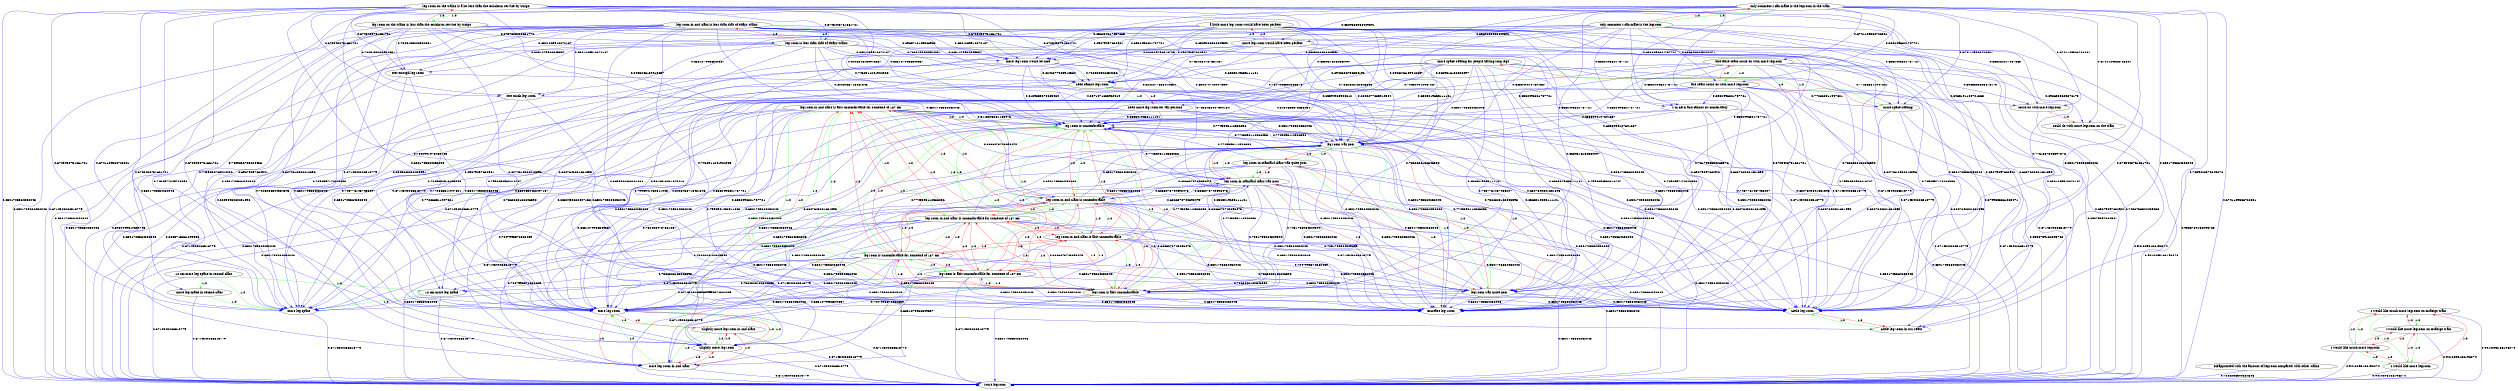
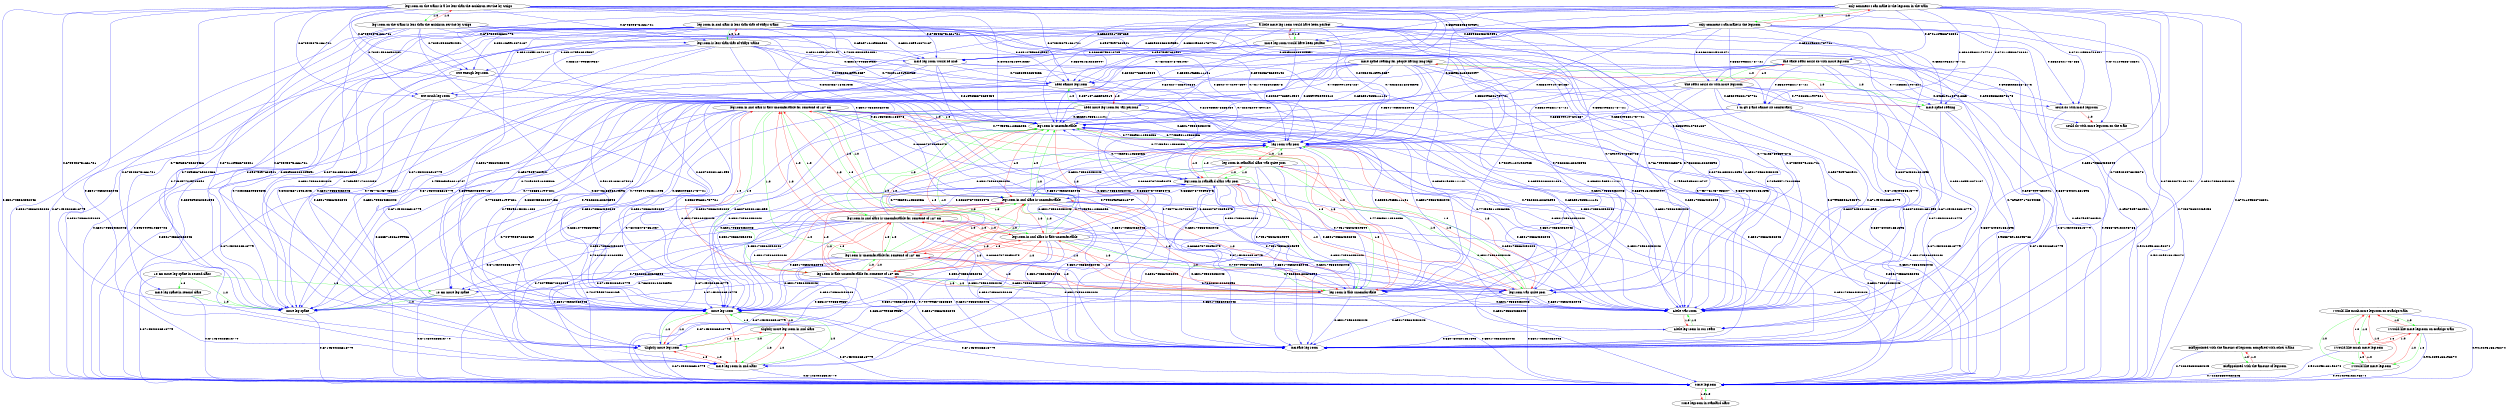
edge "need cannot leg room" -> "more leg space": added, label "0.6501705364252048"
edge "more space seating for people having long legs" -> "Increase leg room": now "Little leg room in our seats" -> "Increase leg room"
edge "only comment I can make is the legroom in the train" -> "leg room is abit uncomfortable": now "The seats could do with more legroom" -> "leg room is abit uncomfortable"
node "Little leg room": label "Little leg room" -> "Little was room"
node "Disappointed with the amount of legroom": added
node "More legroom in standard class": added
